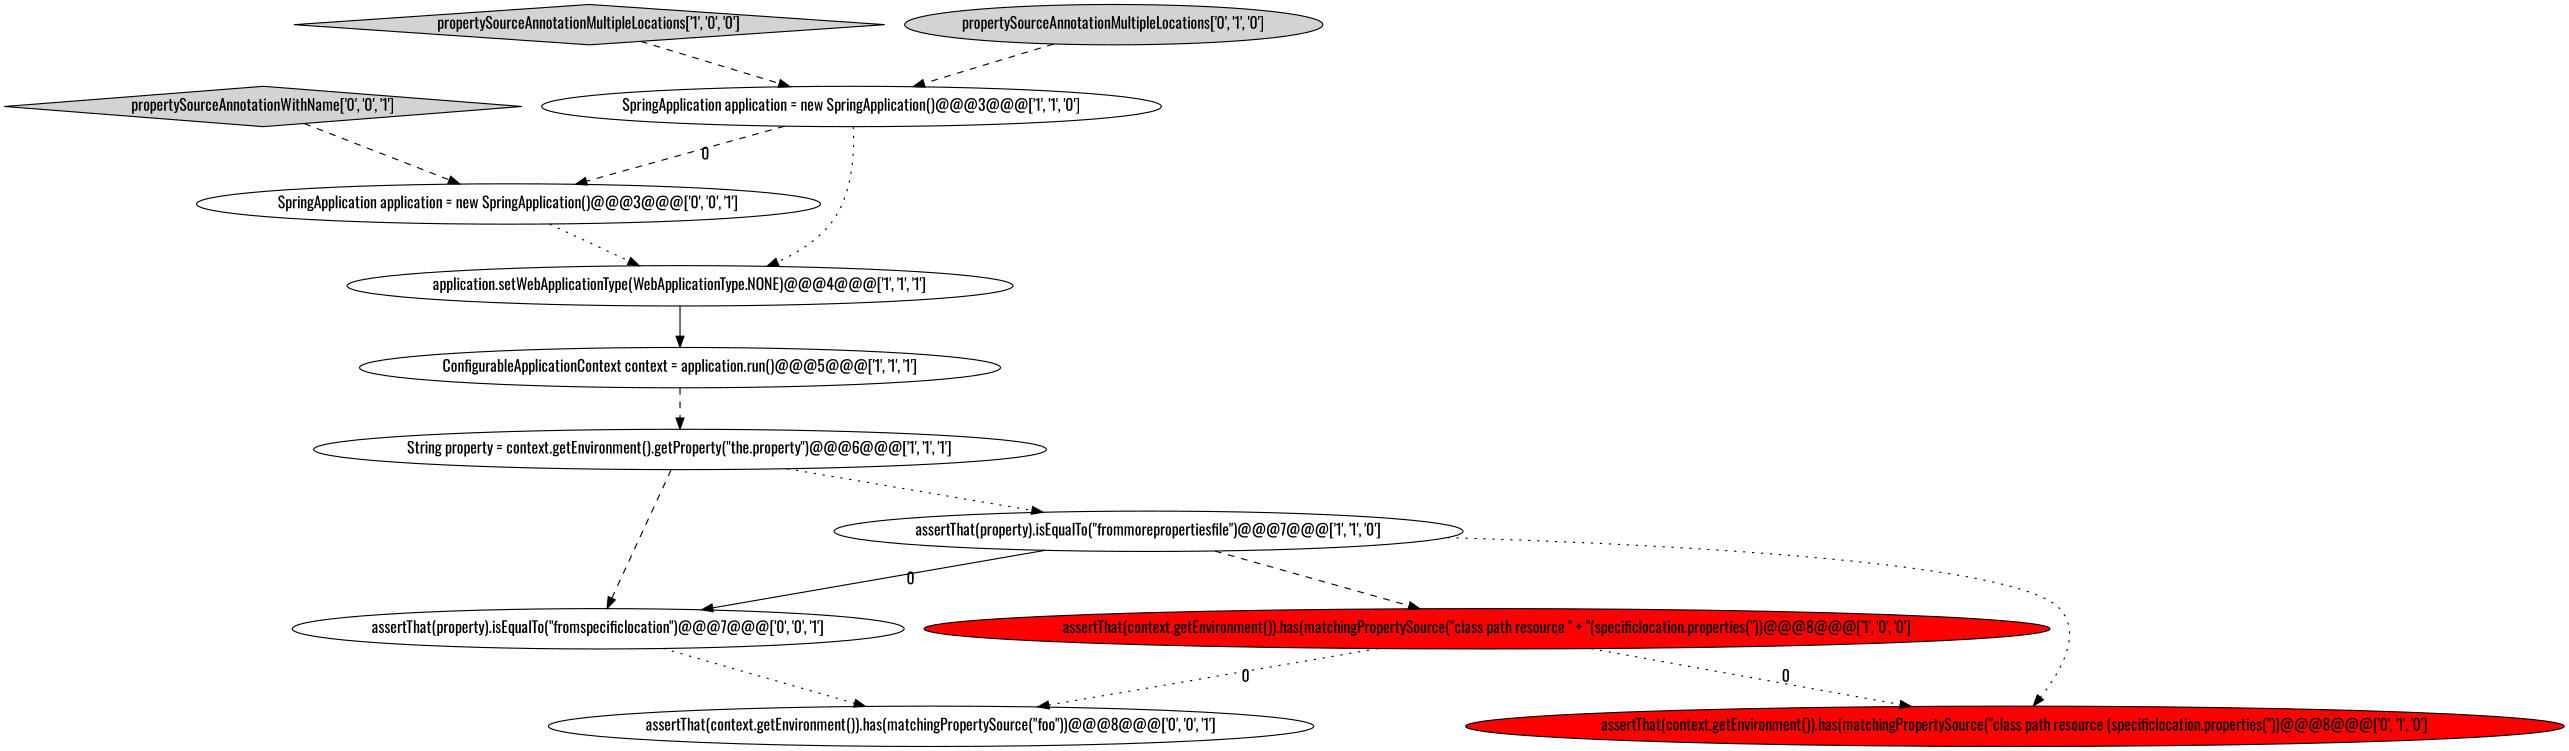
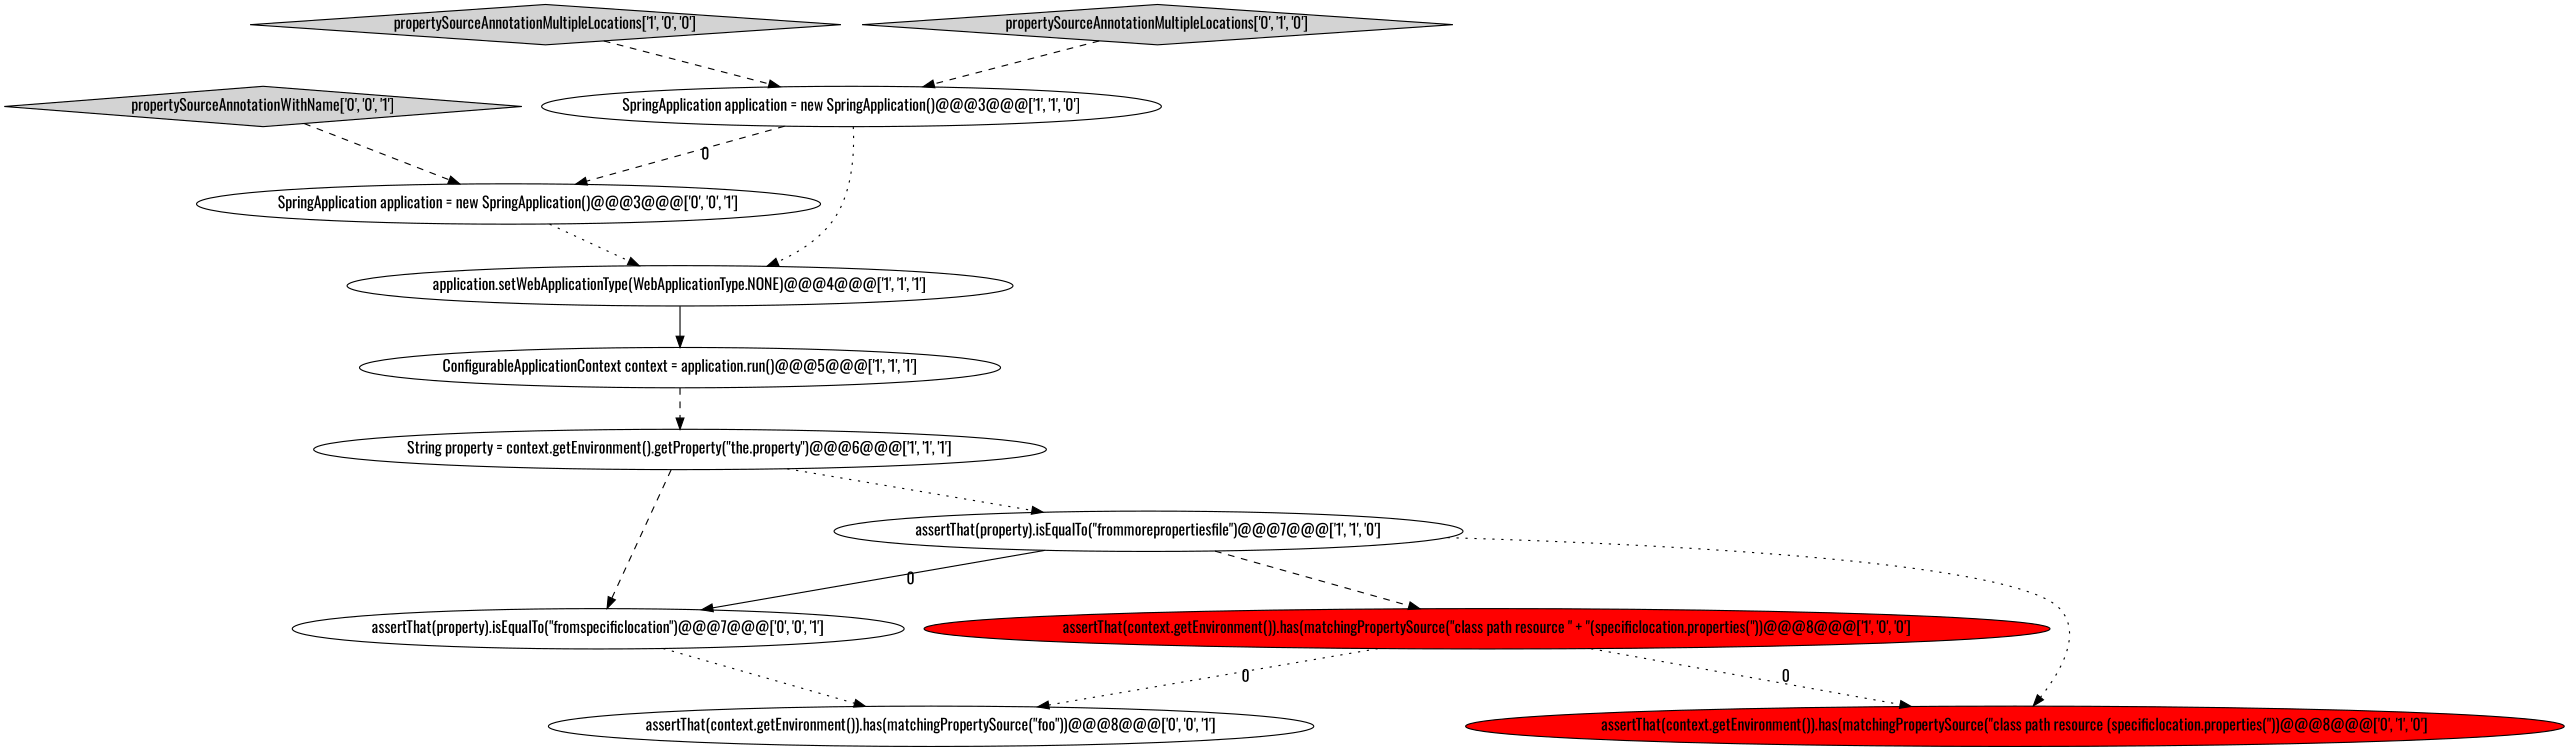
node "propertySourceAnnotationMultipleLocations['0', '1', '0']": shape ellipse -> diamond
